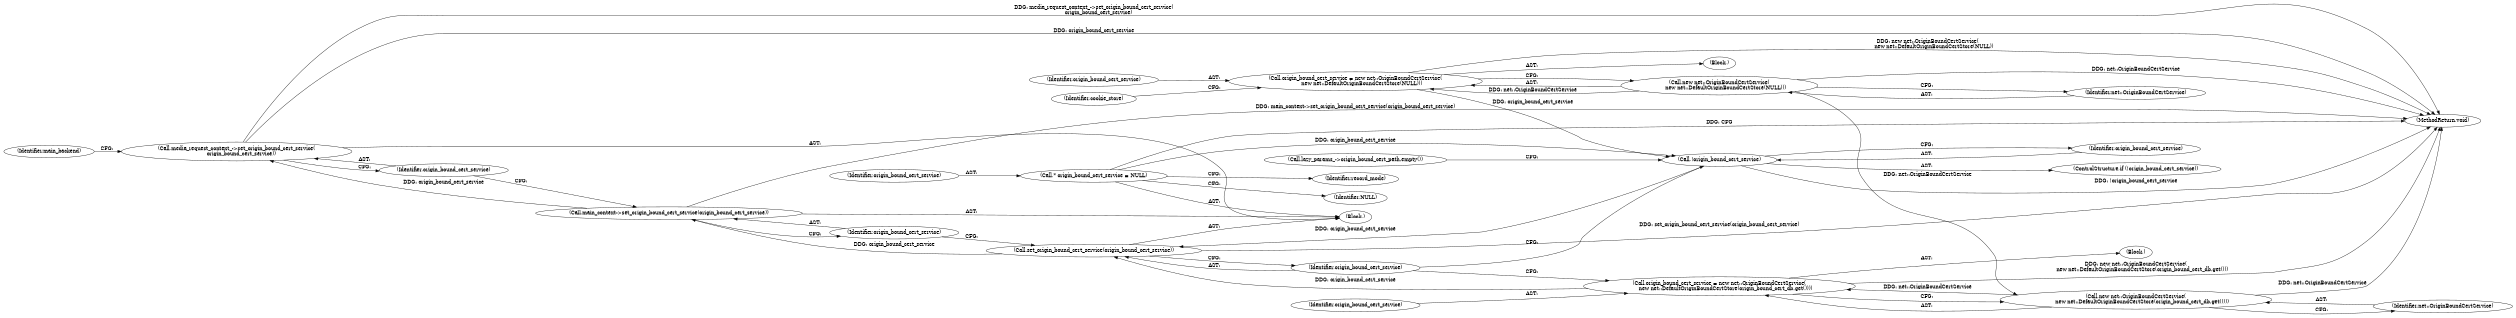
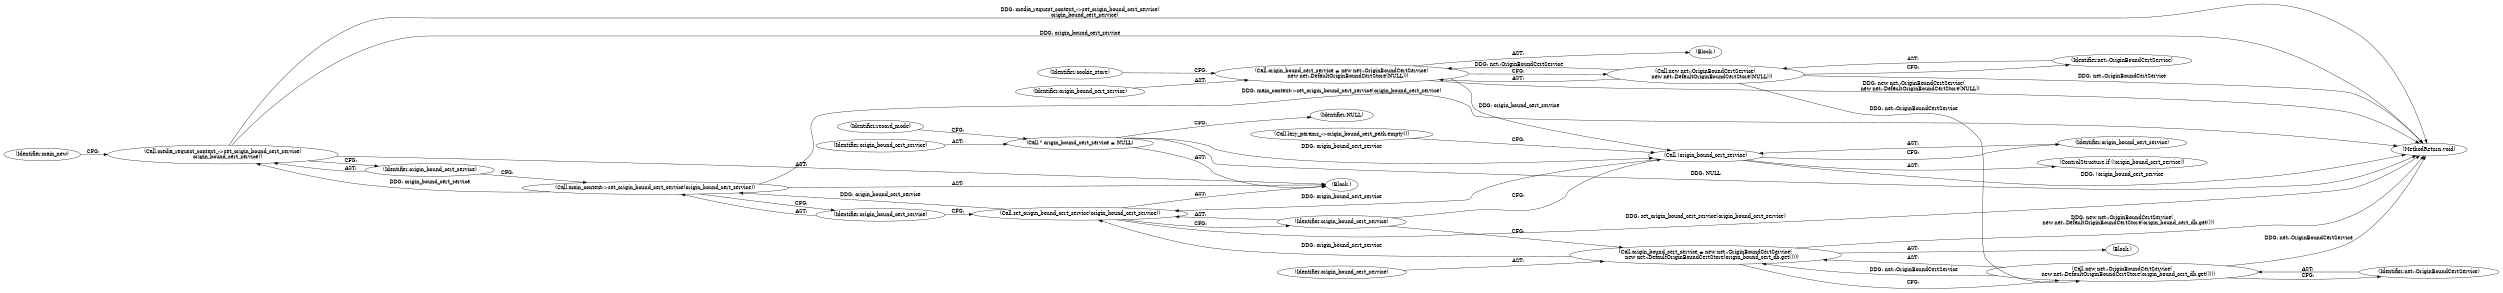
edge "(Call,* origin_bound_cert_service = NULL)" -> "(MethodReturn,void)": label "DDG: CFG" -> "DDG: NULL"
node "(Identifier,main_backend)": label "(Identifier,main_backend)" -> "(Identifier,main_new)"
edge "(Call,* origin_bound_cert_service = NULL)" -> "(Identifier,record_mode)": reversed
